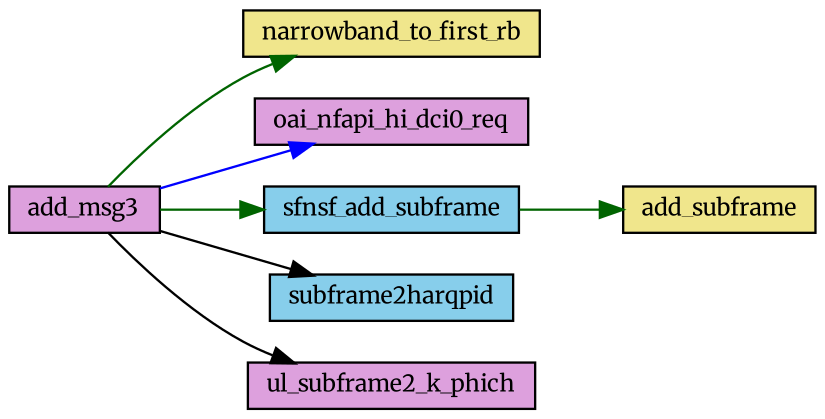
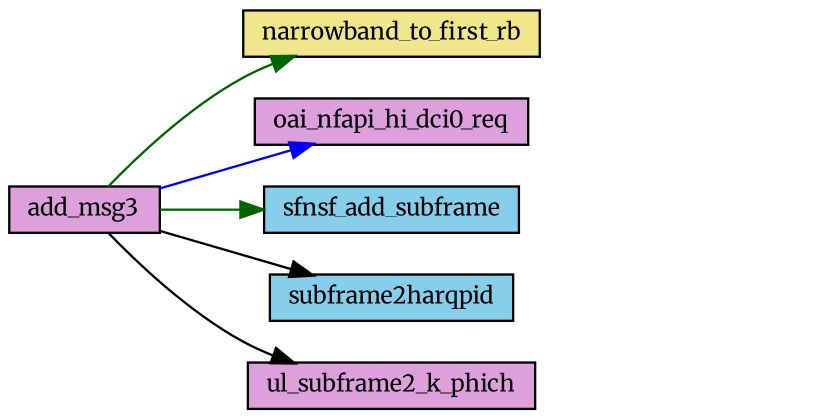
node "add_subframe": removed
